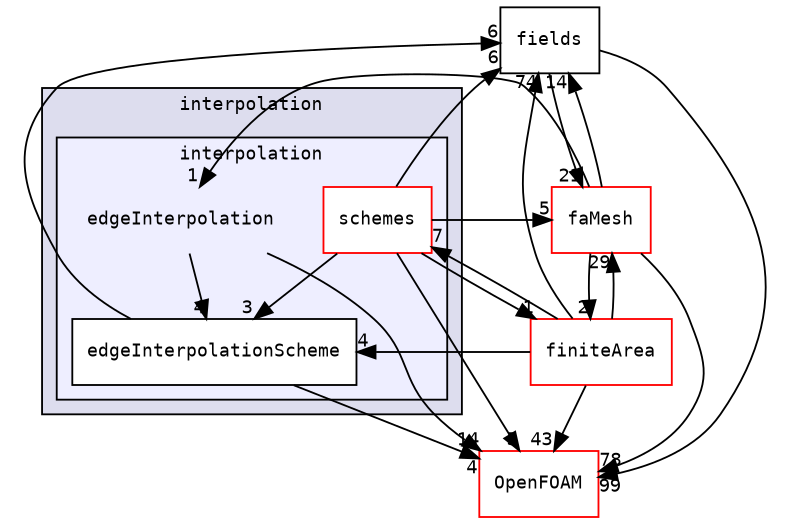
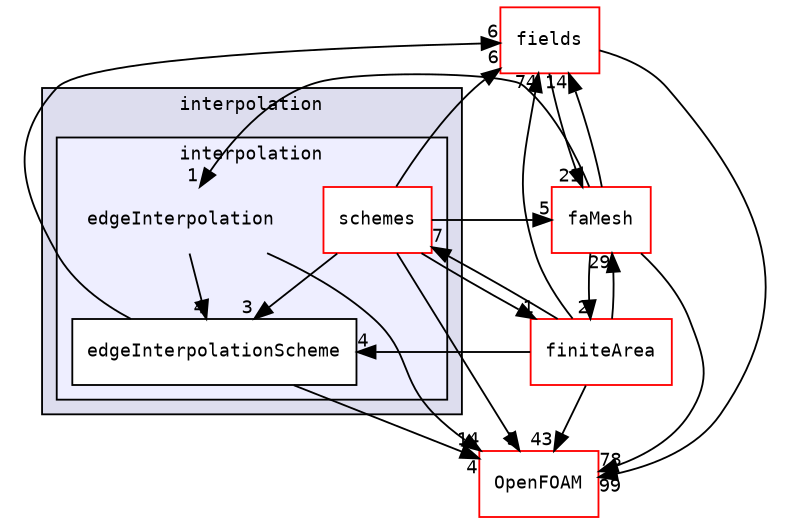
node "fields": color black -> red
